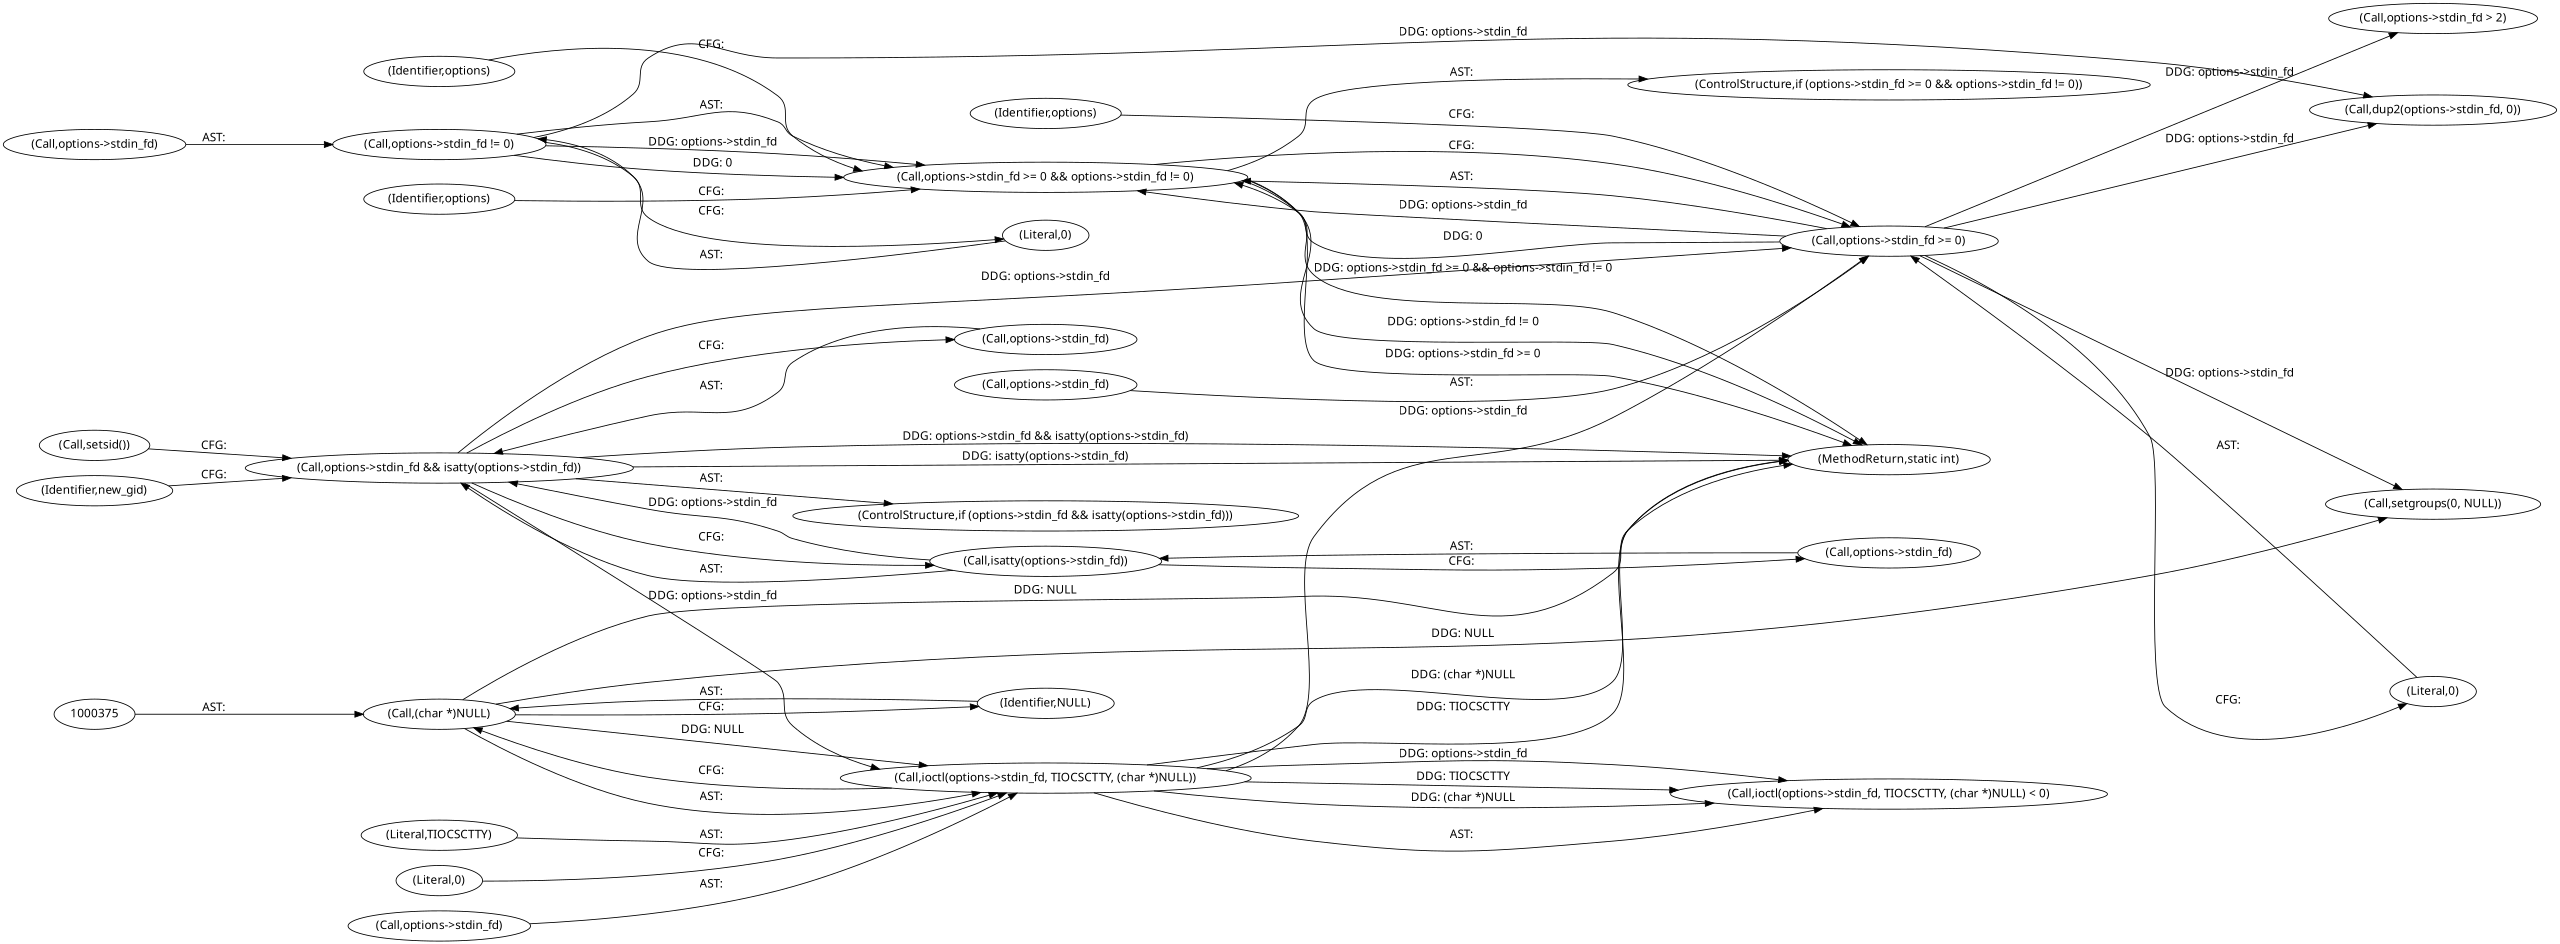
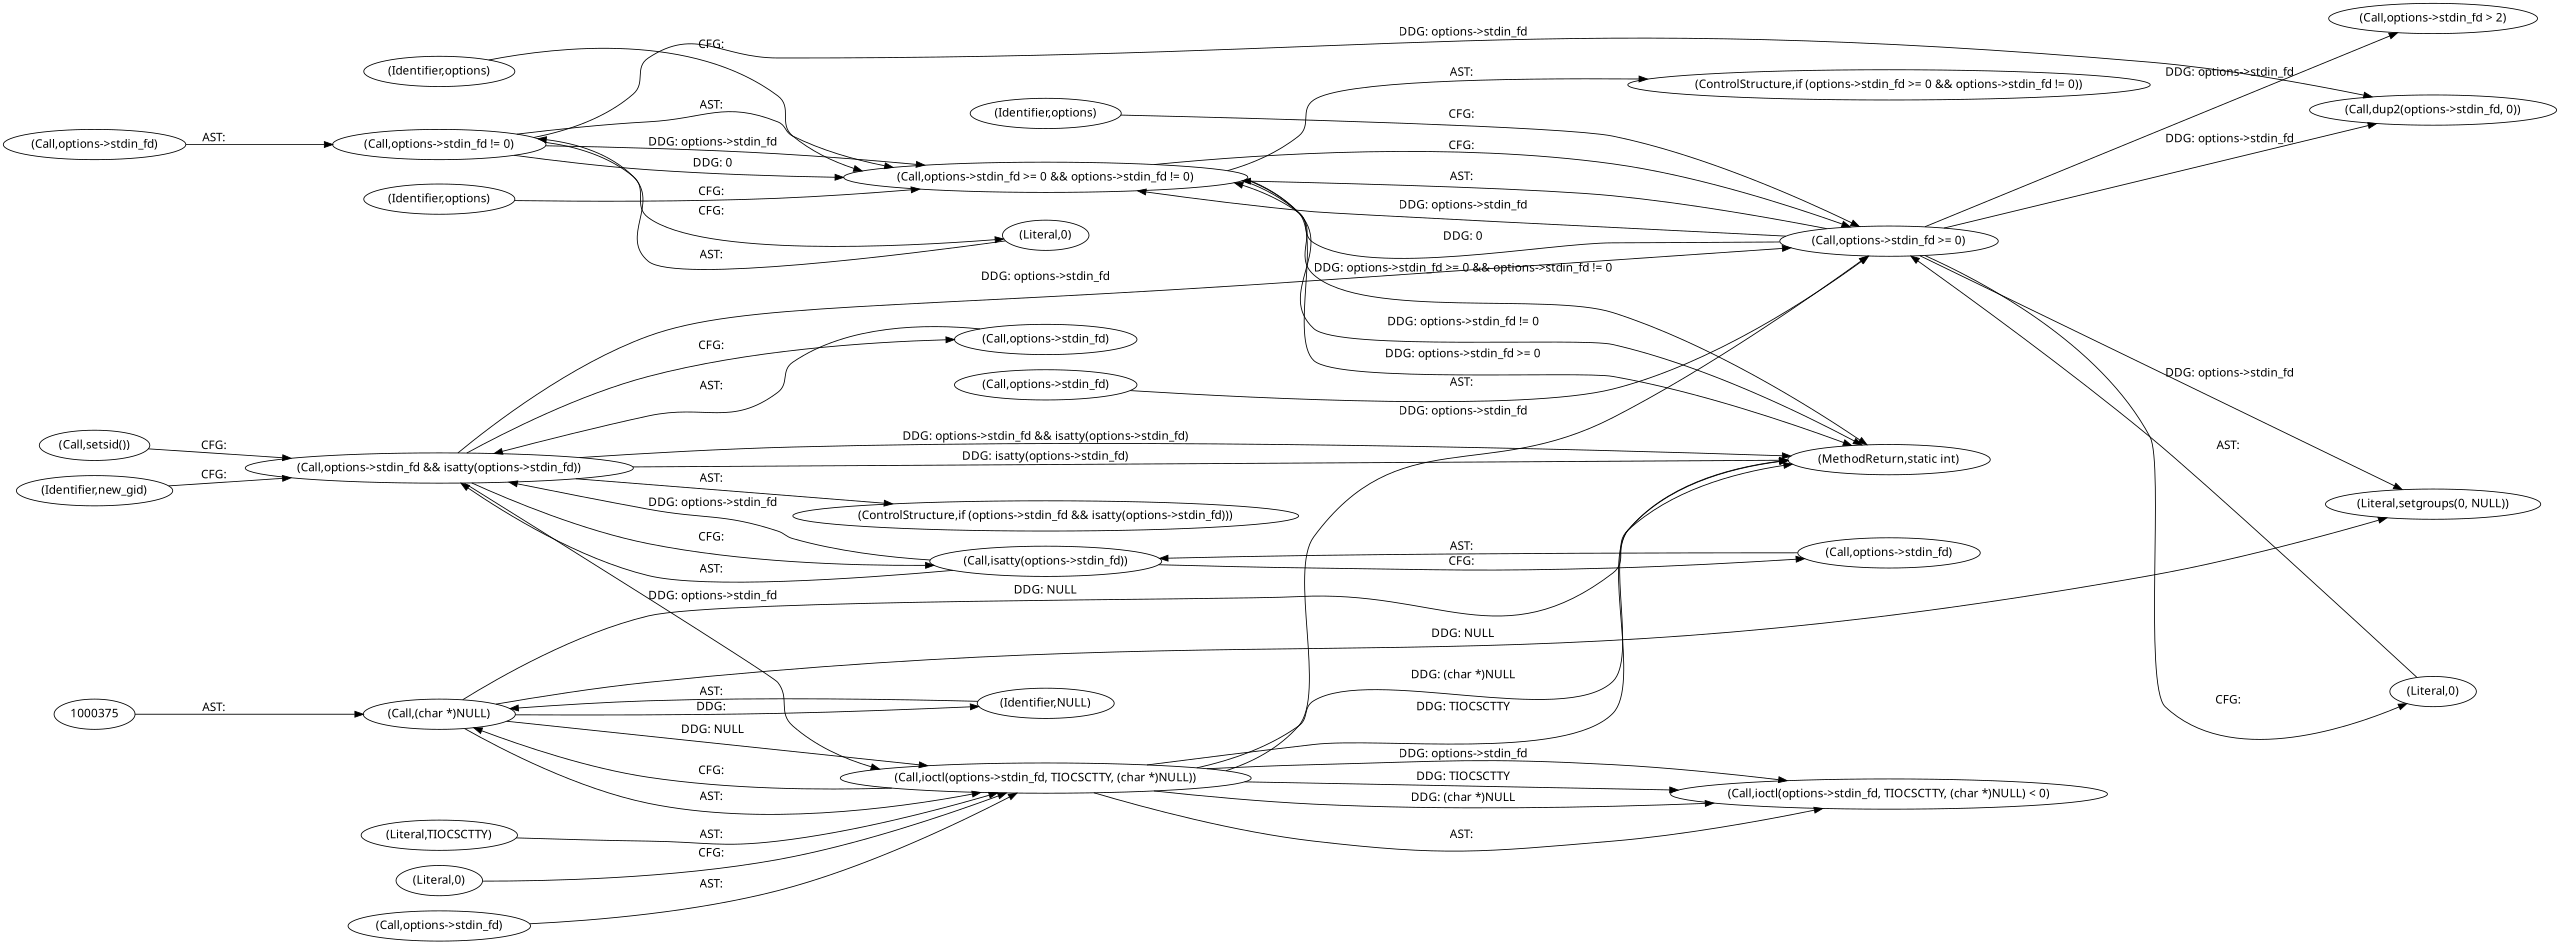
node "(Call,setgroups(0, NULL))": label "(Call,setgroups(0, NULL))" -> "(Literal,setgroups(0, NULL))"
edge "(Call,(char *)NULL)" -> "(Identifier,NULL)": label "CFG: " -> "DDG: "
